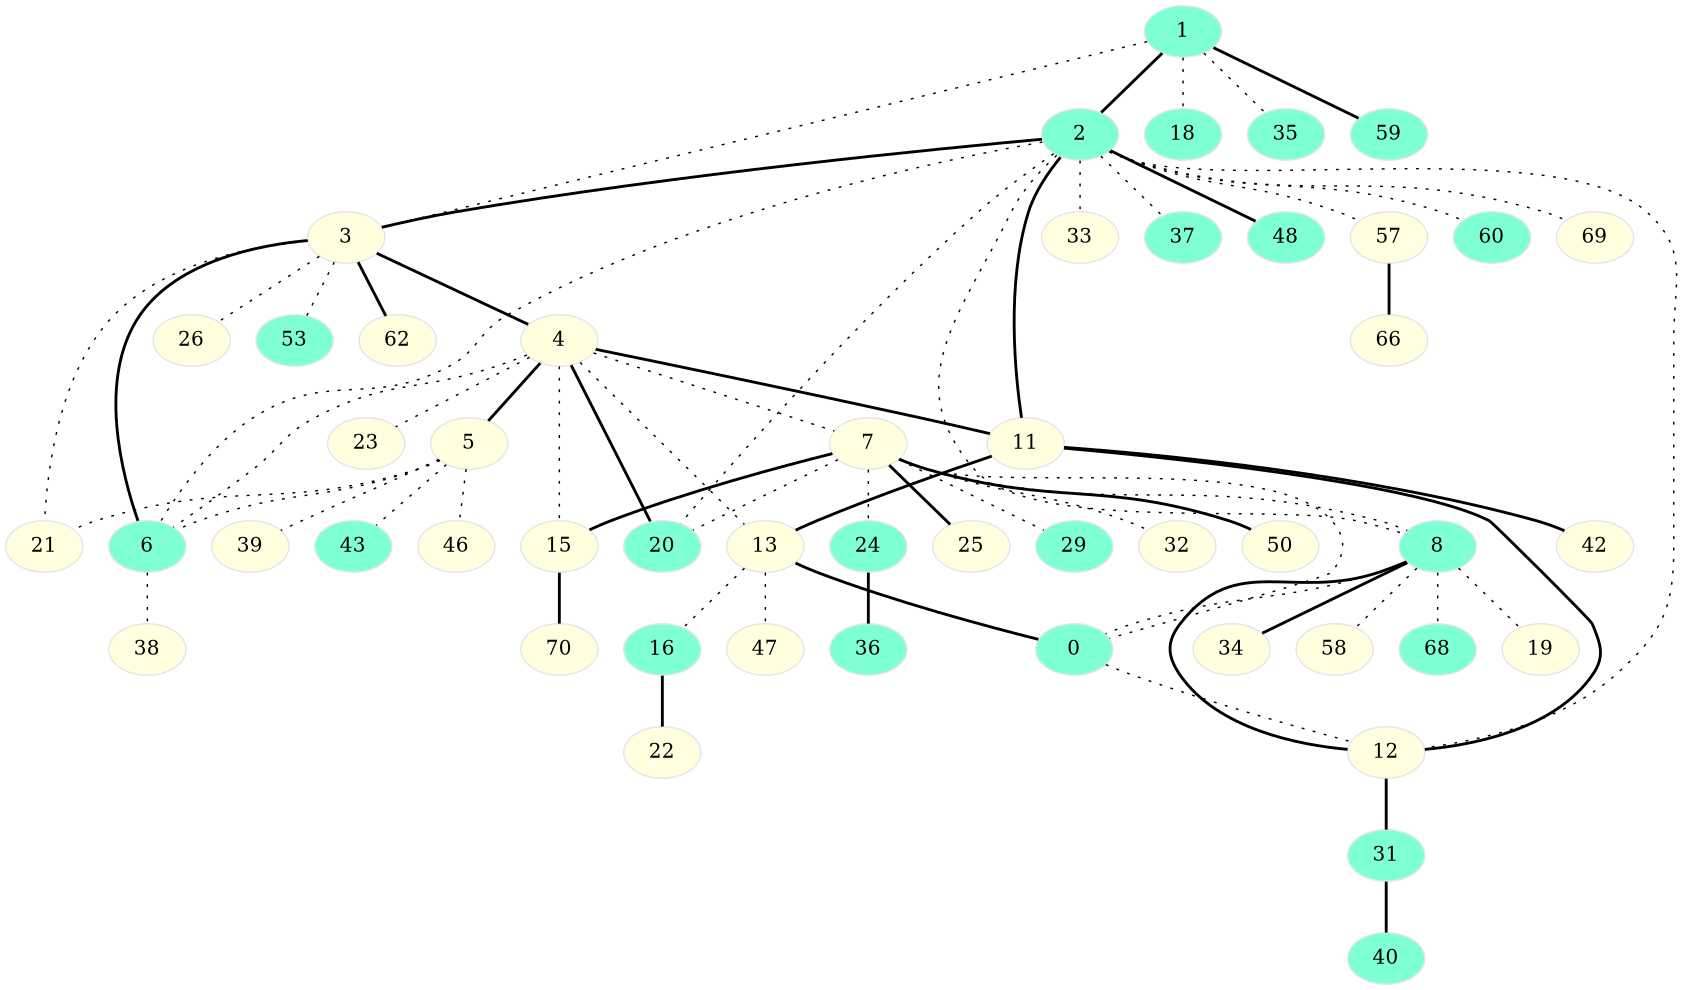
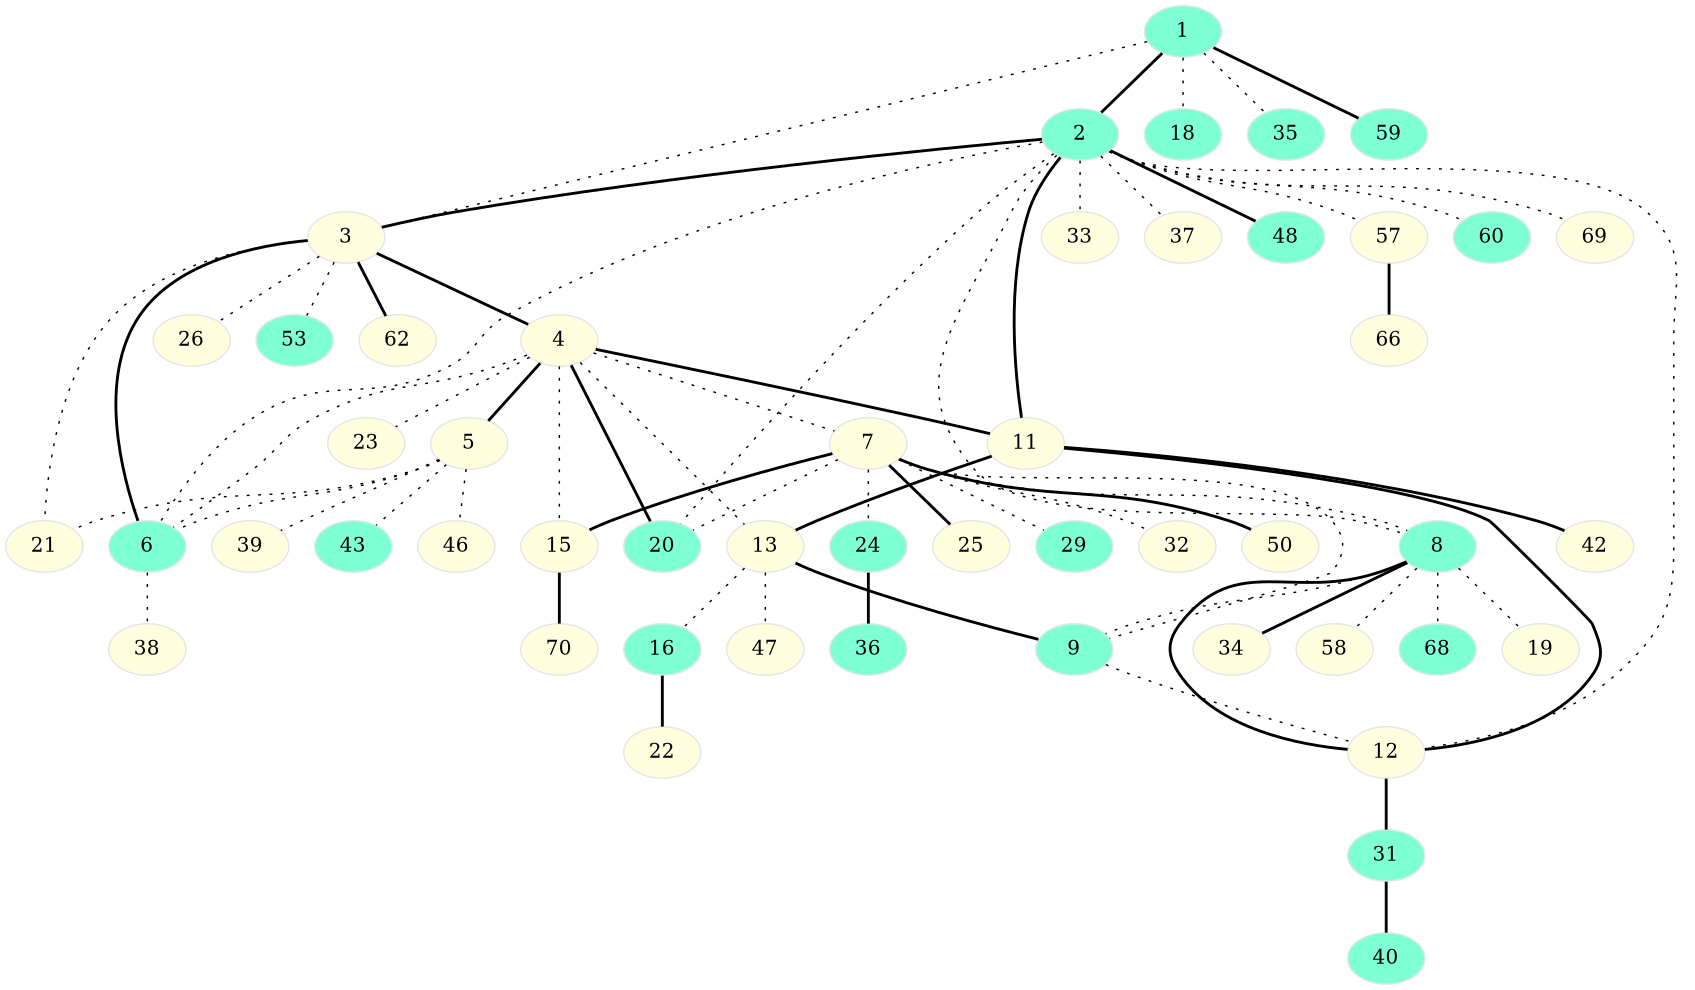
node "37": fillcolor aquamarine -> lightyellow
node "0": label "0" -> "9"
